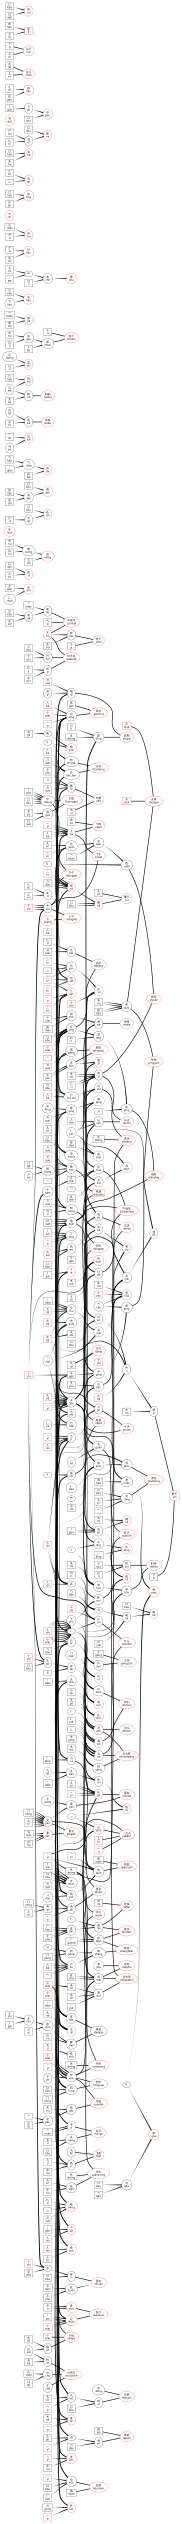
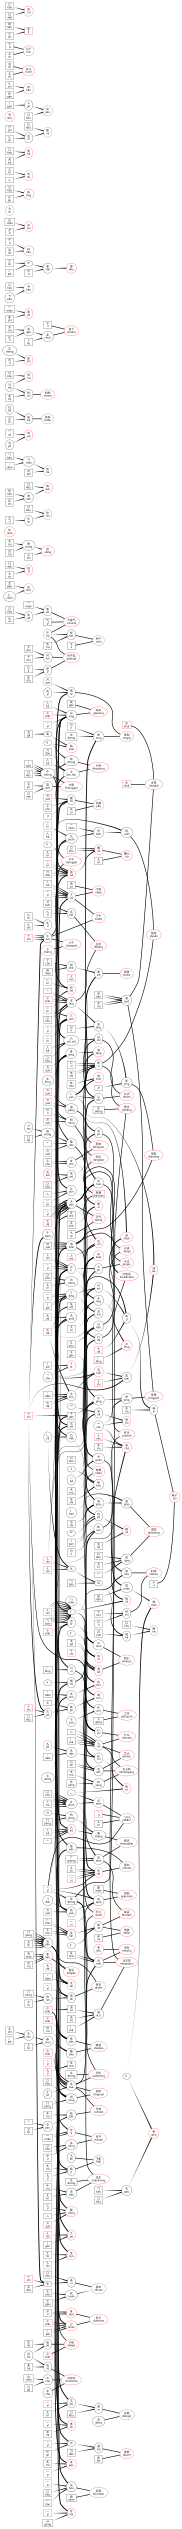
edge "谢 xiè" -- "讠 yán": style tapered -> solid
edge "么 me" -- "怎么 zěnme": added
node "冉 răn": shape box -> ellipse
node "睡觉 shuìjiào": color black -> red
